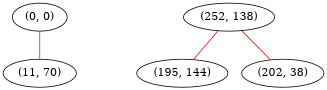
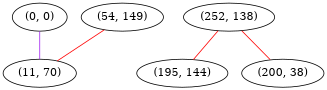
node "(54, 149)": added
node "(202, 38)": label "(202, 38)" -> "(200, 38)"
